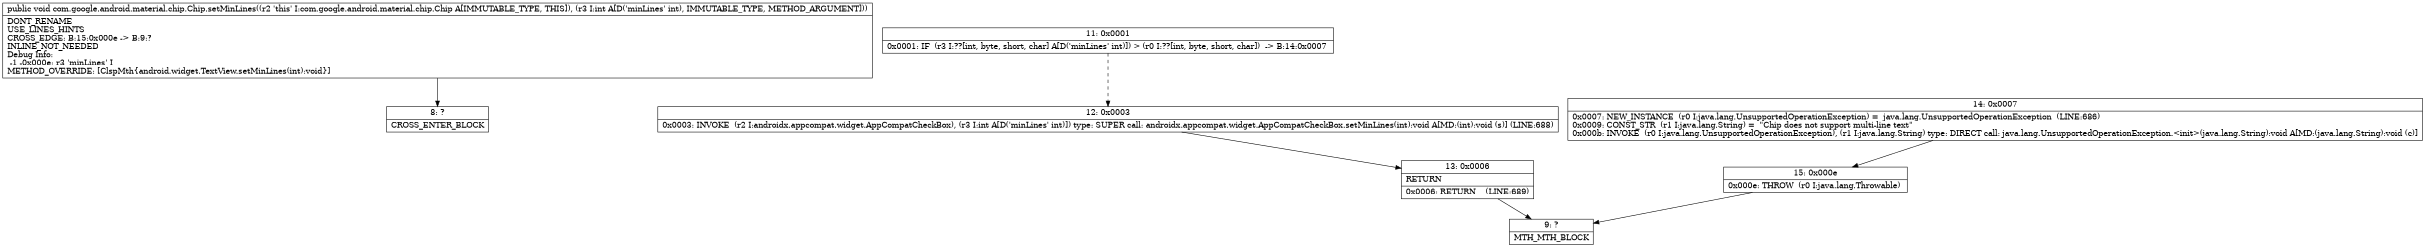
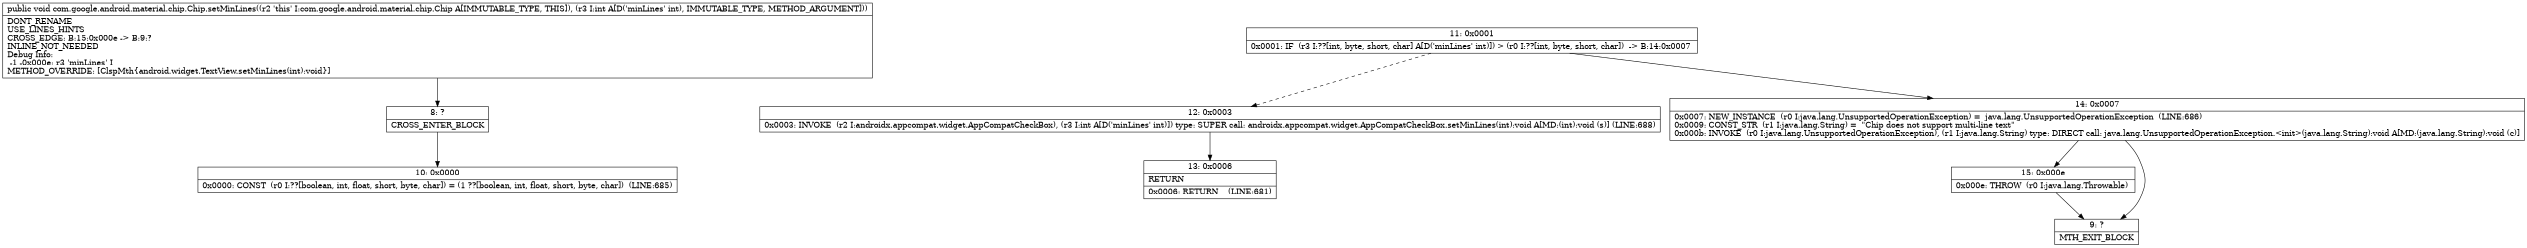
edge "11: 0x0001" -> "14: 0x0007": added
node "10: 0x0000": added
node "13: 0x0006": text "0x0006: RETURN    (LINE:689)" -> "0x0006: RETURN    (LINE:681)"
edge "13: 0x0006" -> "9: ?": now "14: 0x0007" -> "9: ?"
node "9: ?": text "MTH_MTH_BLOCK" -> "MTH_EXIT_BLOCK"
